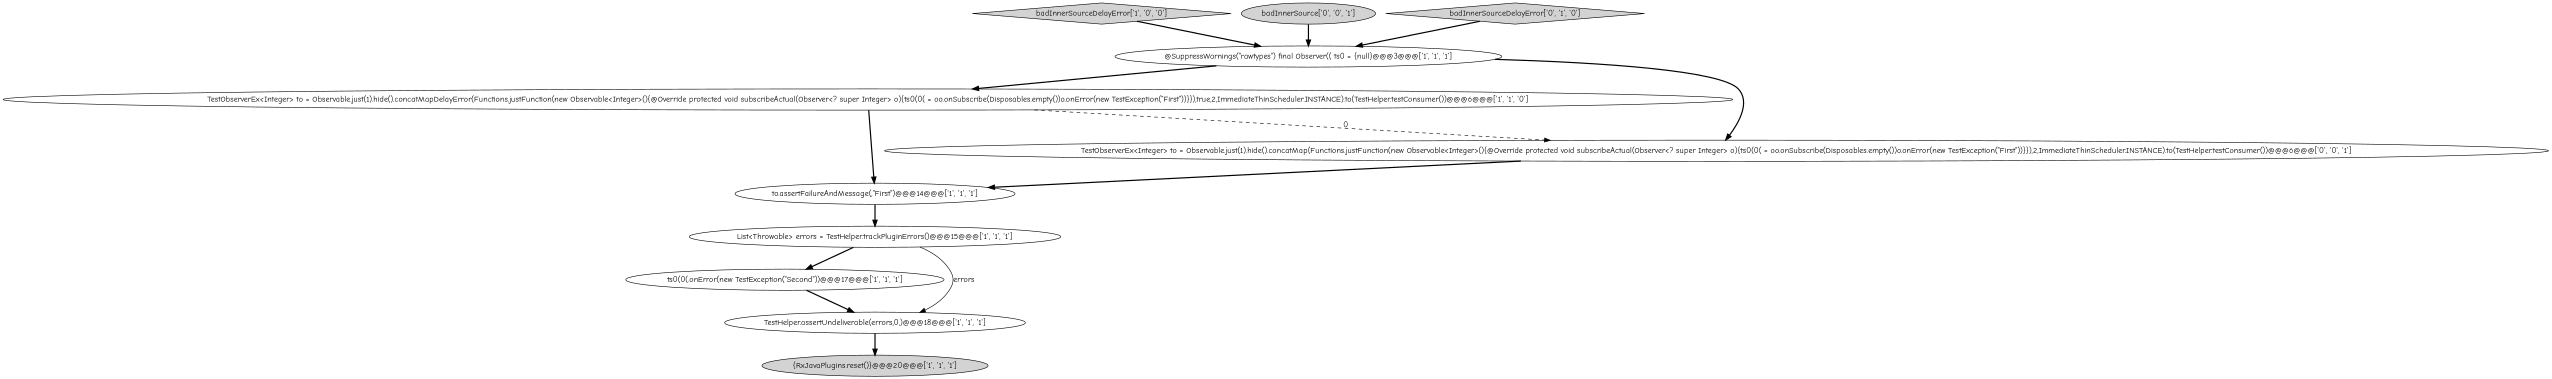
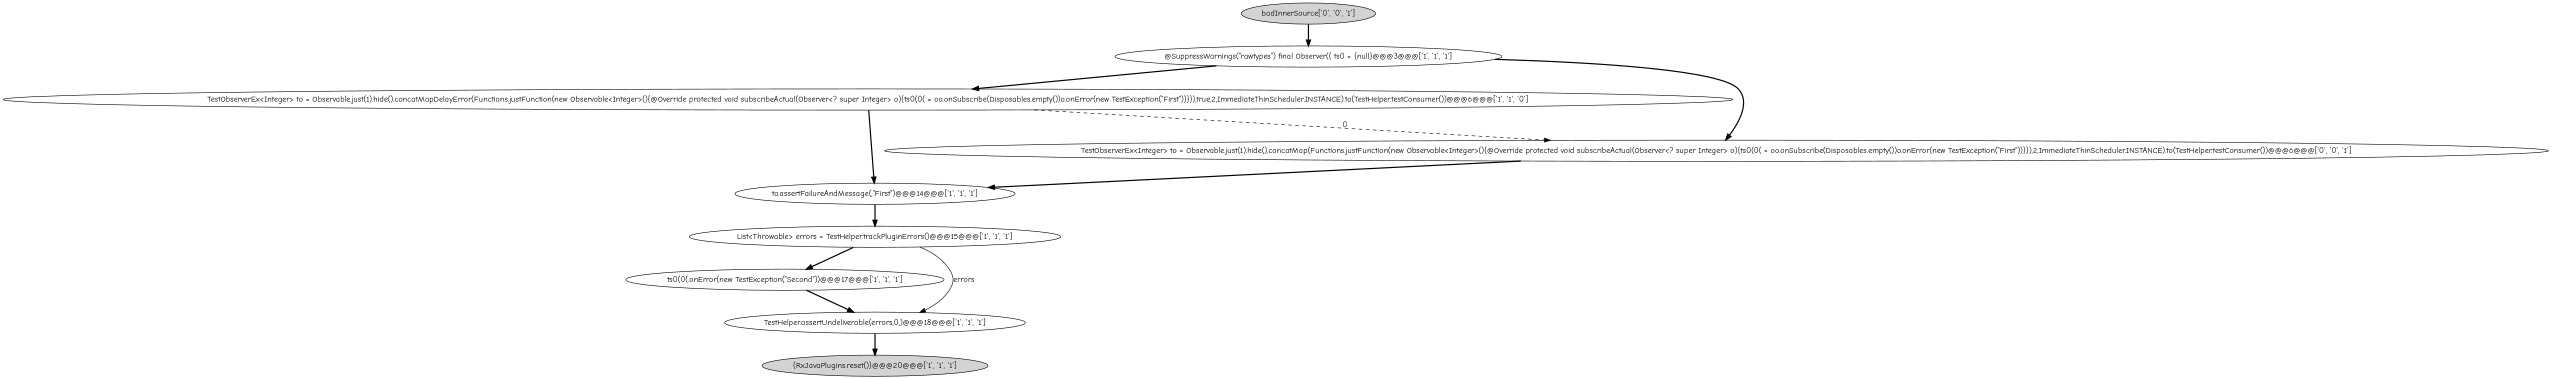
node "badInnerSourceDelayError['1', '0', '0']": removed
node "badInnerSourceDelayError['0', '1', '0']": removed
